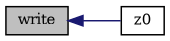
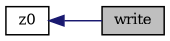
edge "z0" -> "write": reversed
